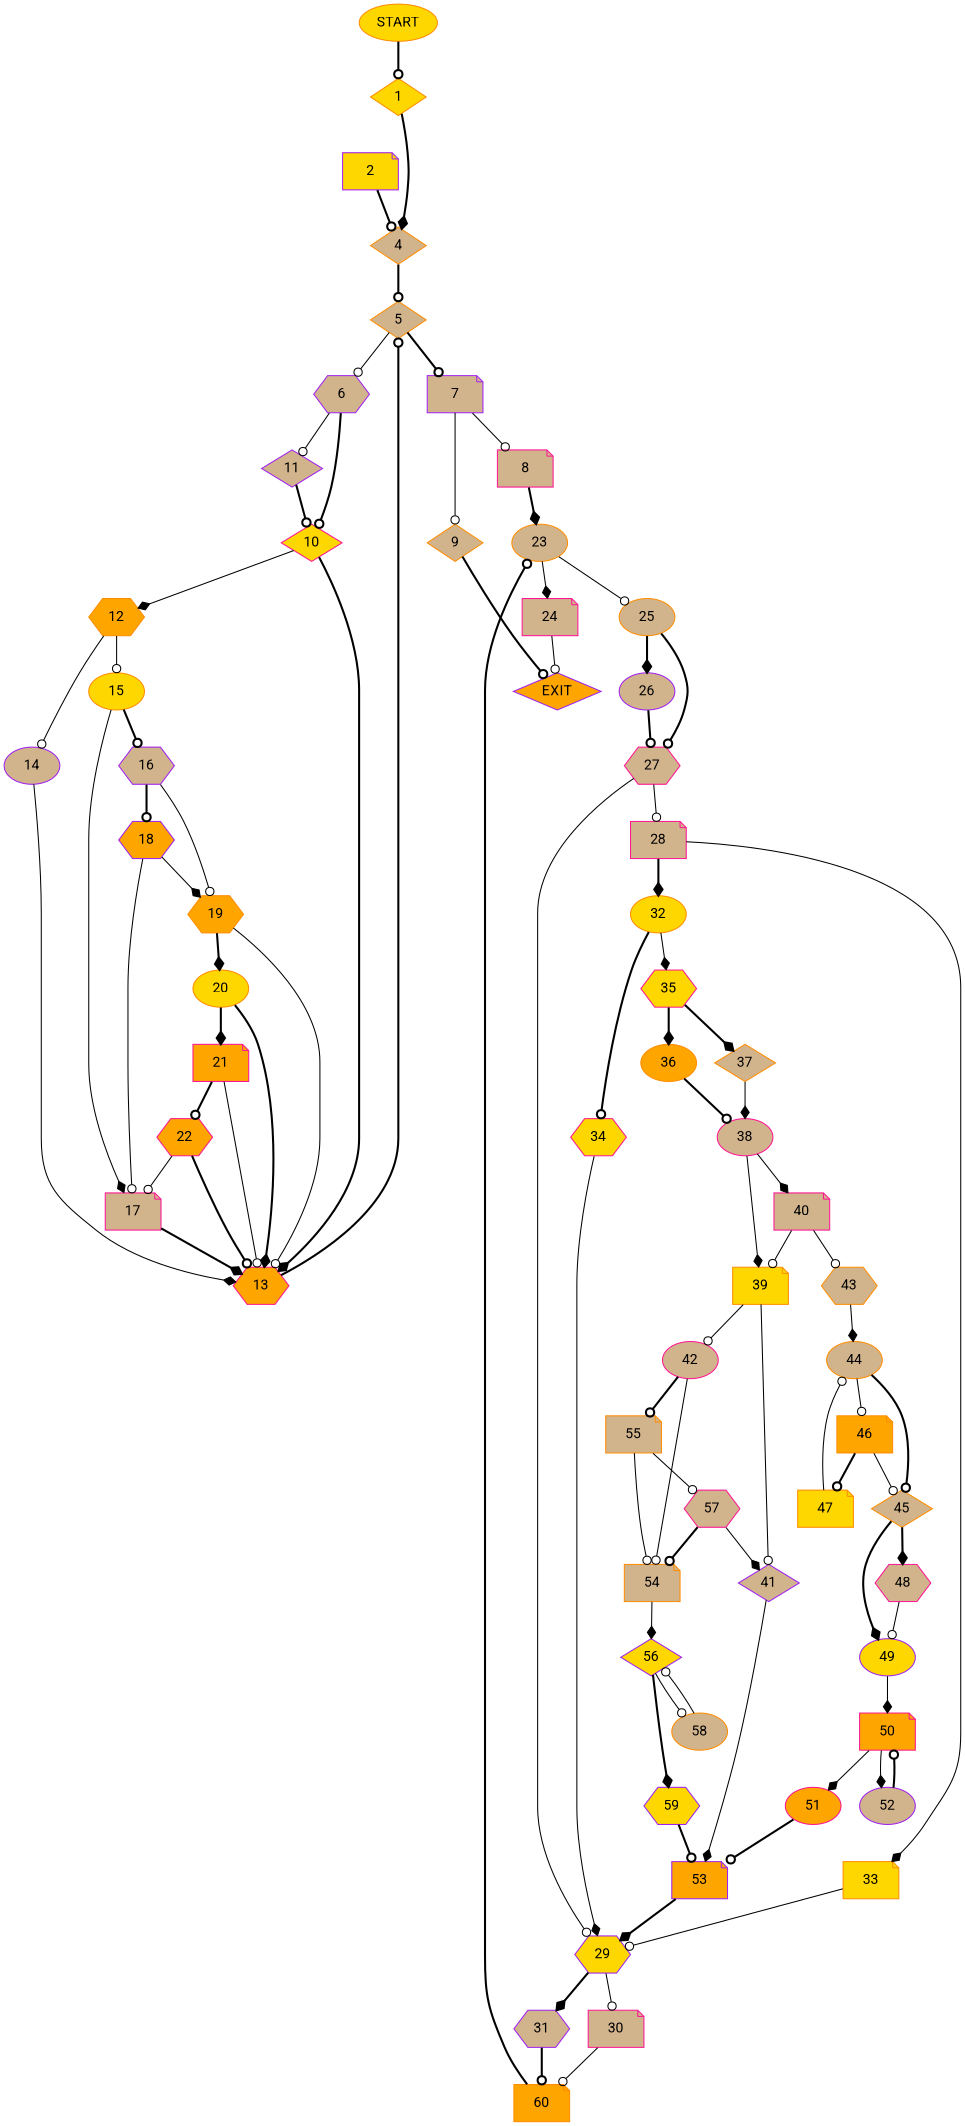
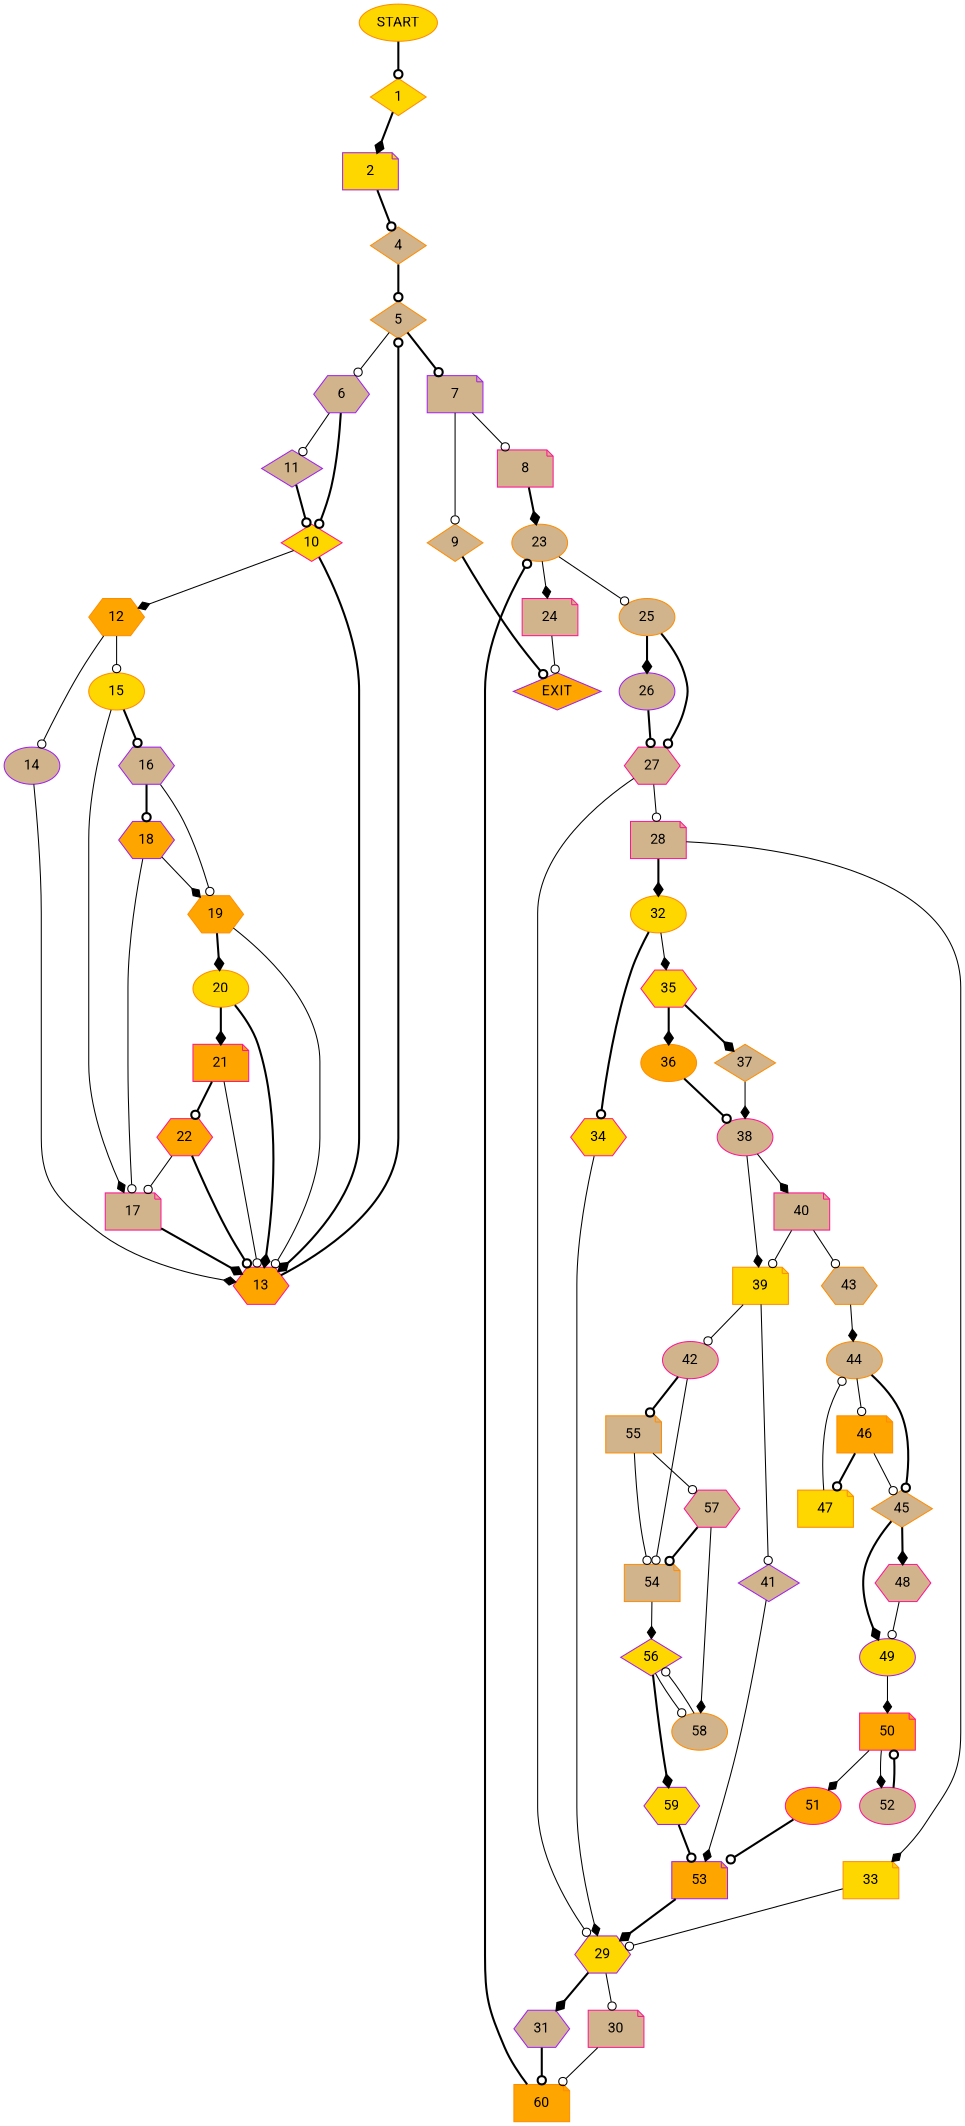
edge "1" -> "4": now "1" -> "2"
edge "57" -> "41": now "57" -> "58"
node "52": color purple -> deeppink
